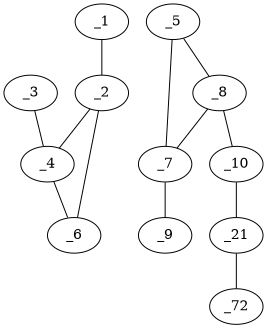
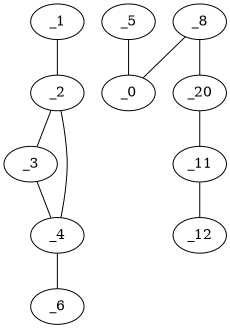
edge "_5" -- "_8": removed
edge "_2" -- "_6": now "_2" -- "_3"
node "_7": label "_7" -> "_0"
node "_10": label "_10" -> "_20"
node "_9": removed
node "_21": label "_21" -> "_11"
node "_72": label "_72" -> "_12"
